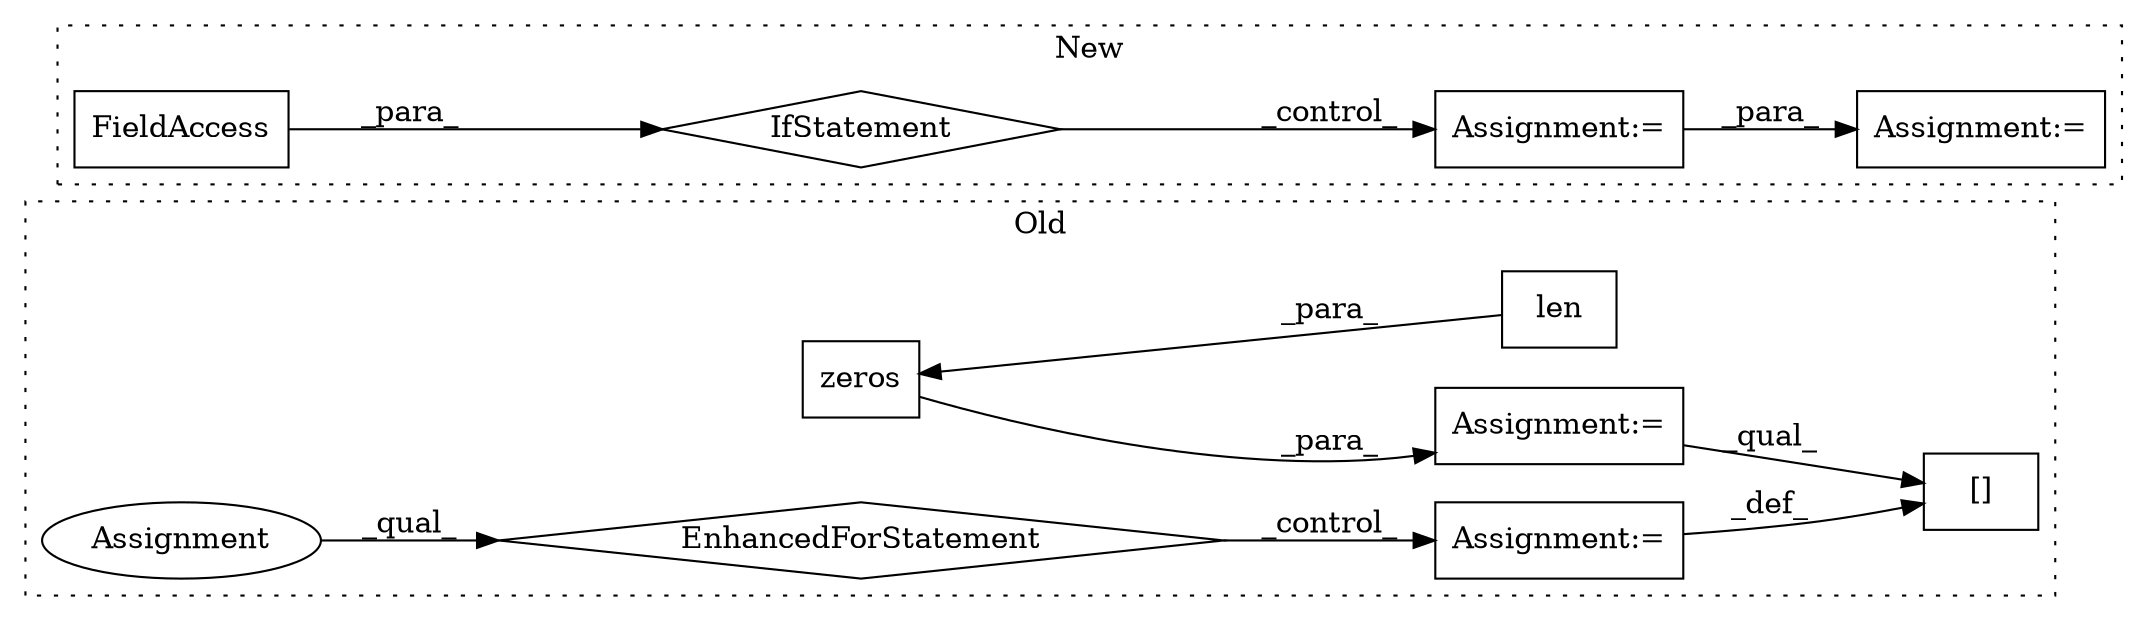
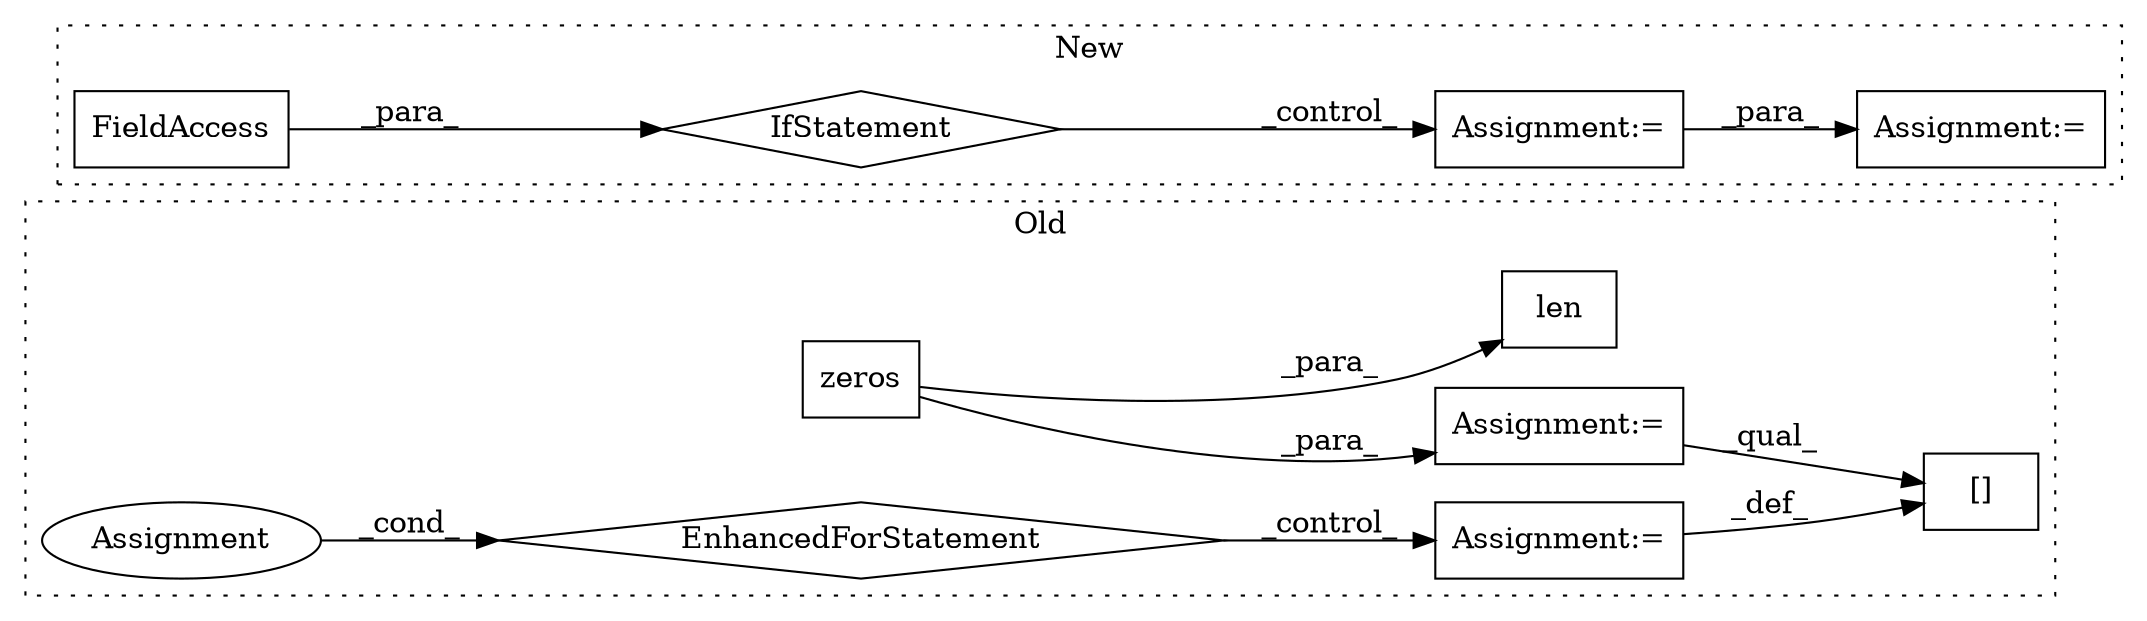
edge "len" -> "zeros": reversed
edge "Assignment" -> "EnhancedForStatement": label "_qual_" -> "_cond_"
